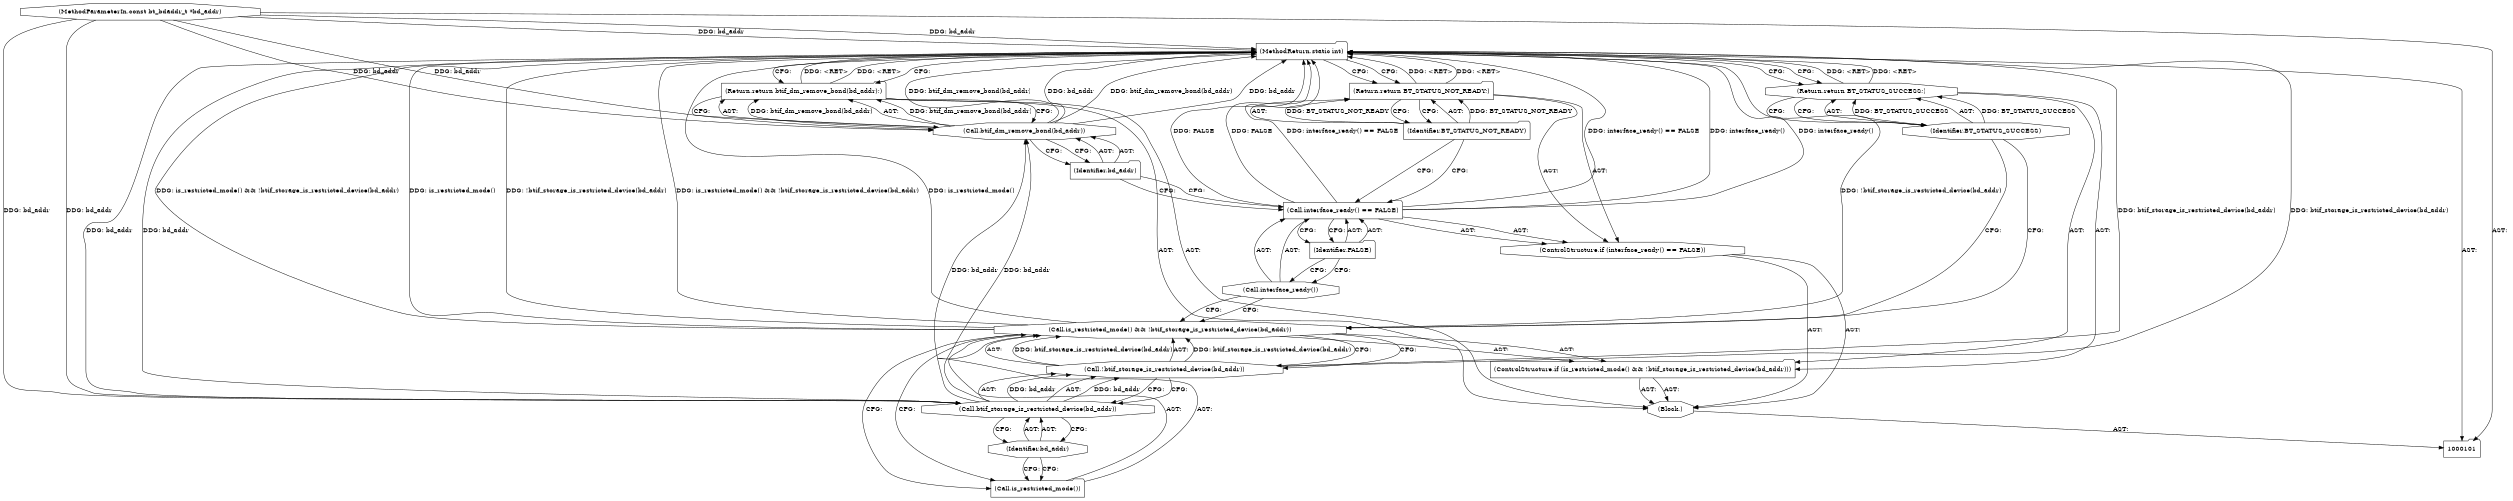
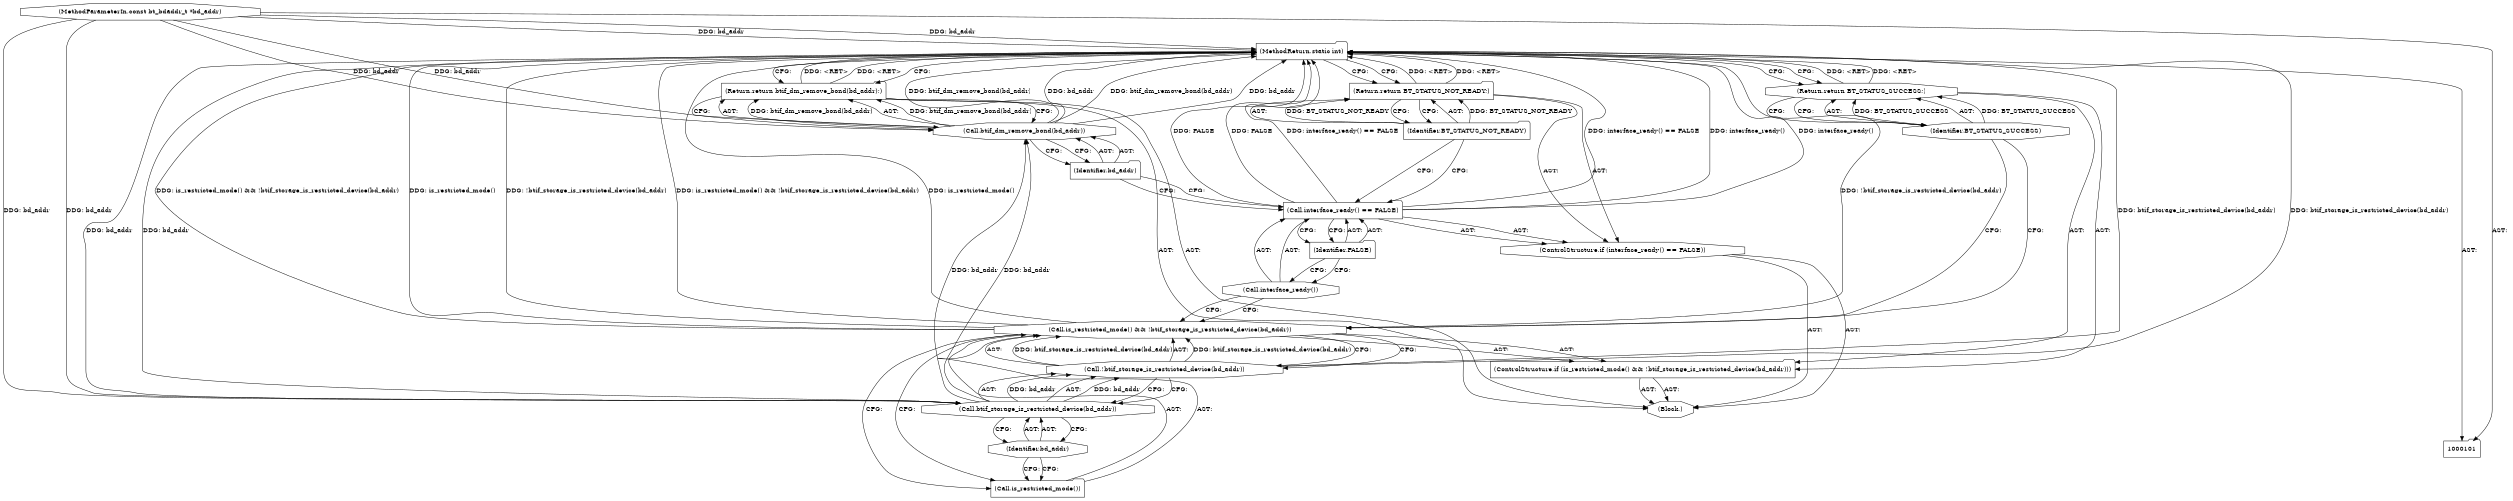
edge "(Block,)" -> "1000101": removed, label "AST:"
